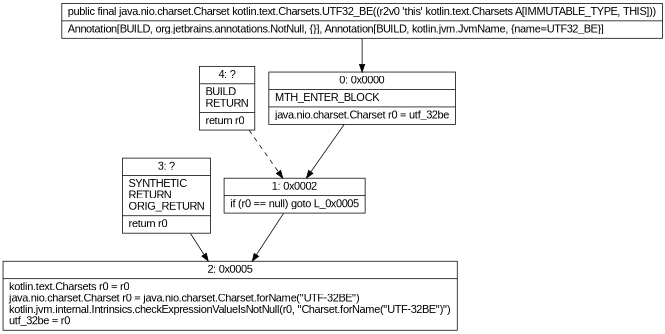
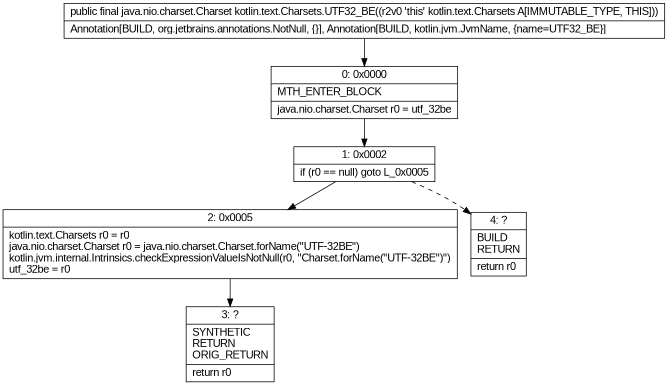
edge "4: ?" -> "1: 0x0002": reversed
edge "3: ?" -> "2: 0x0005": reversed
